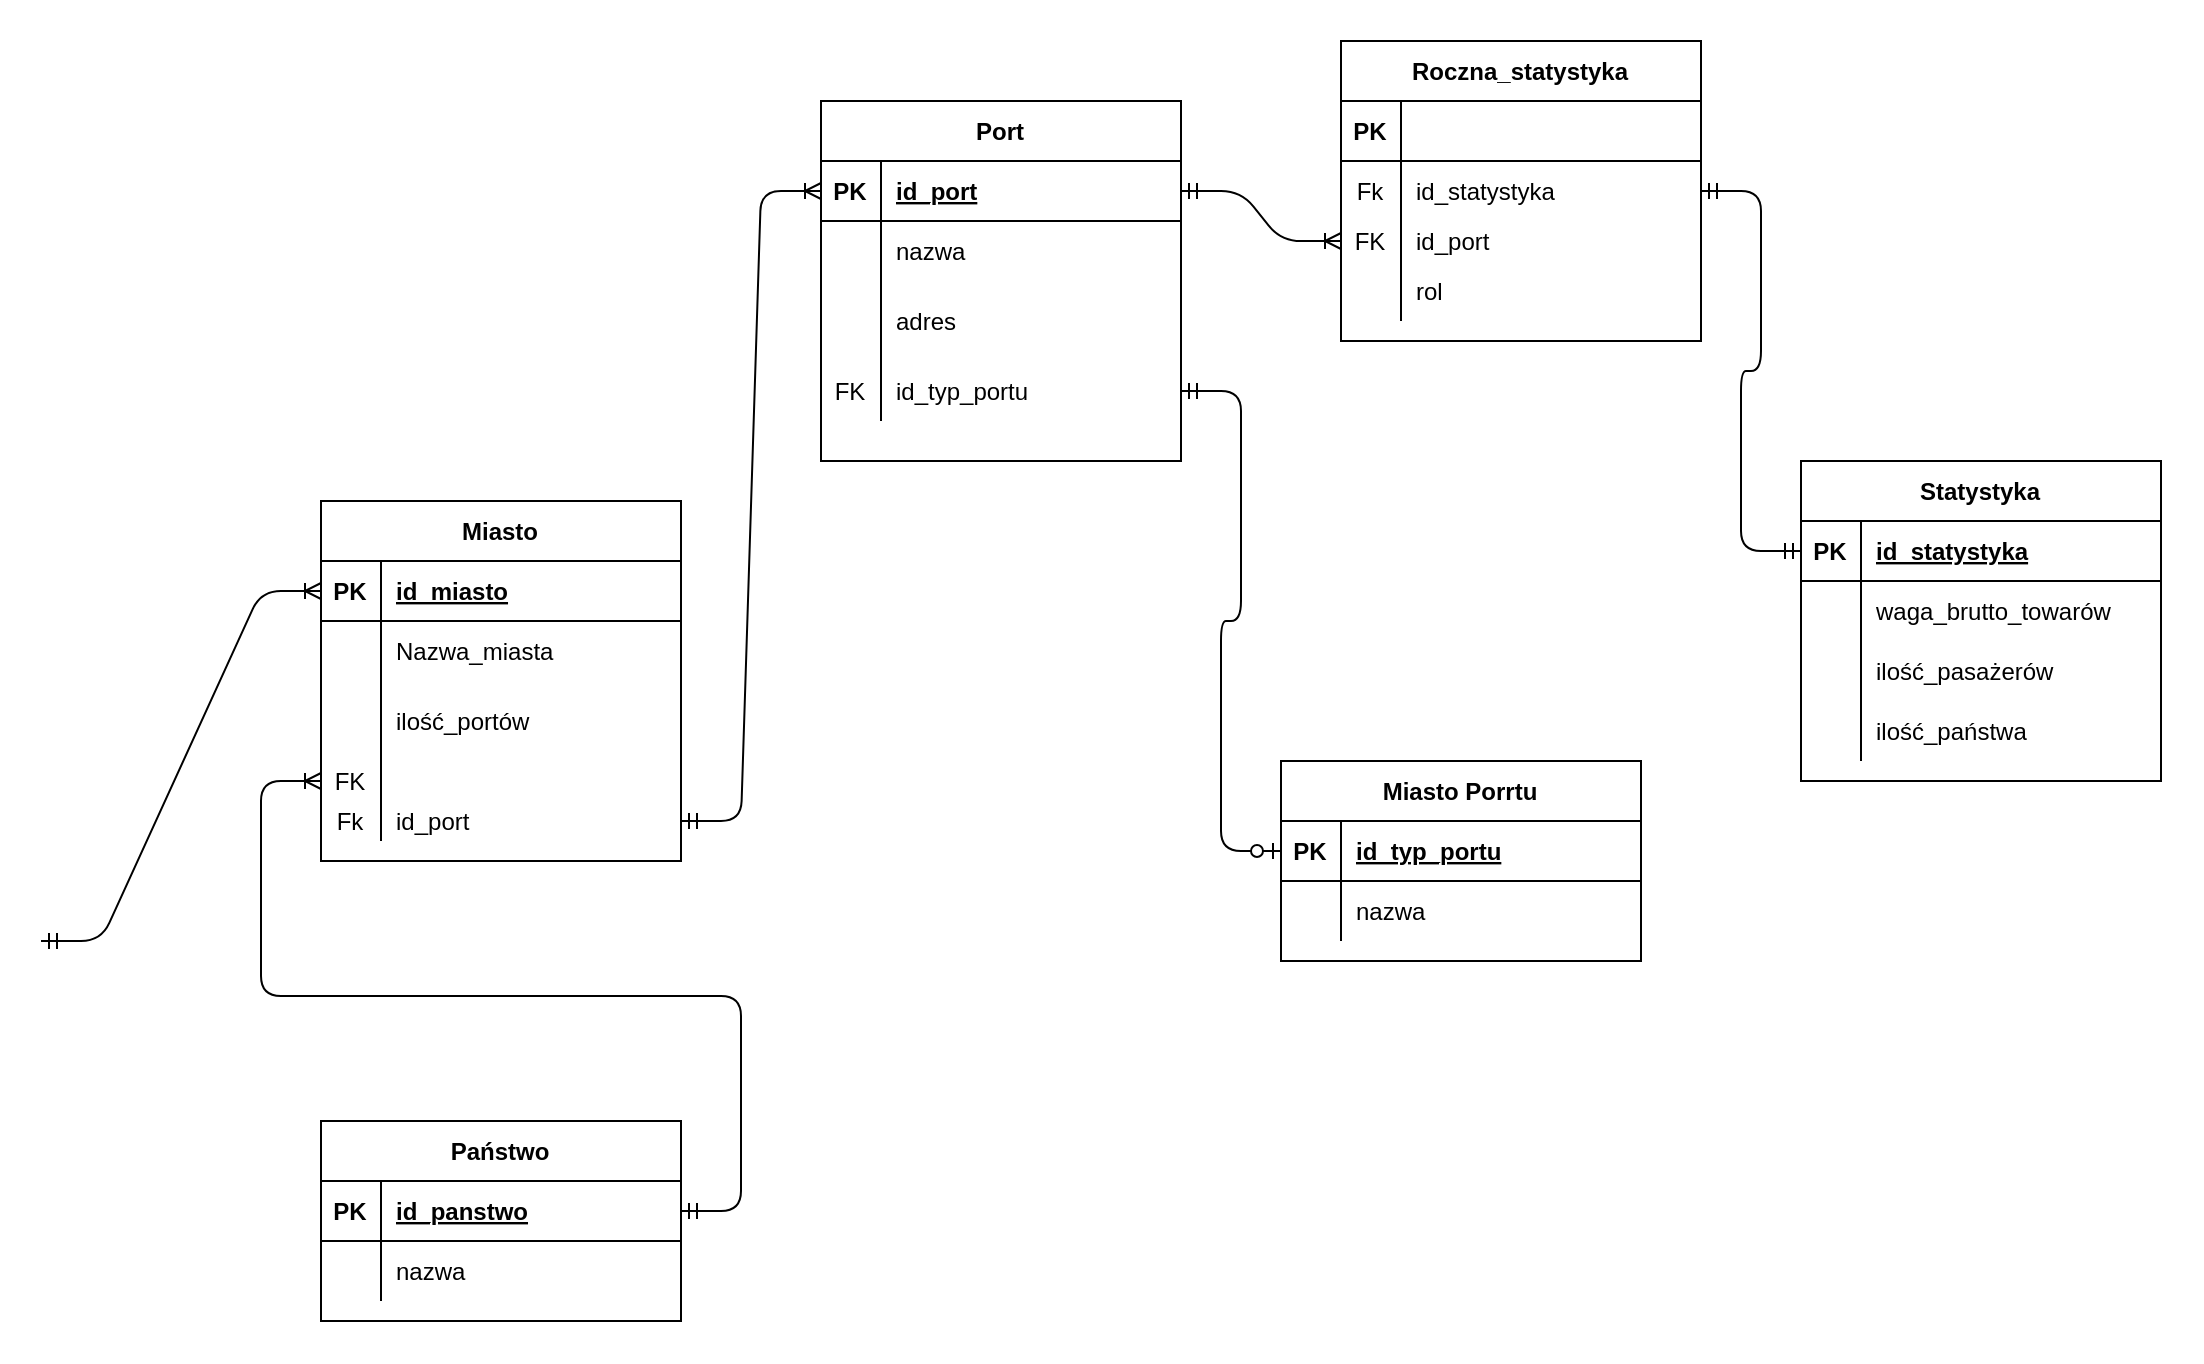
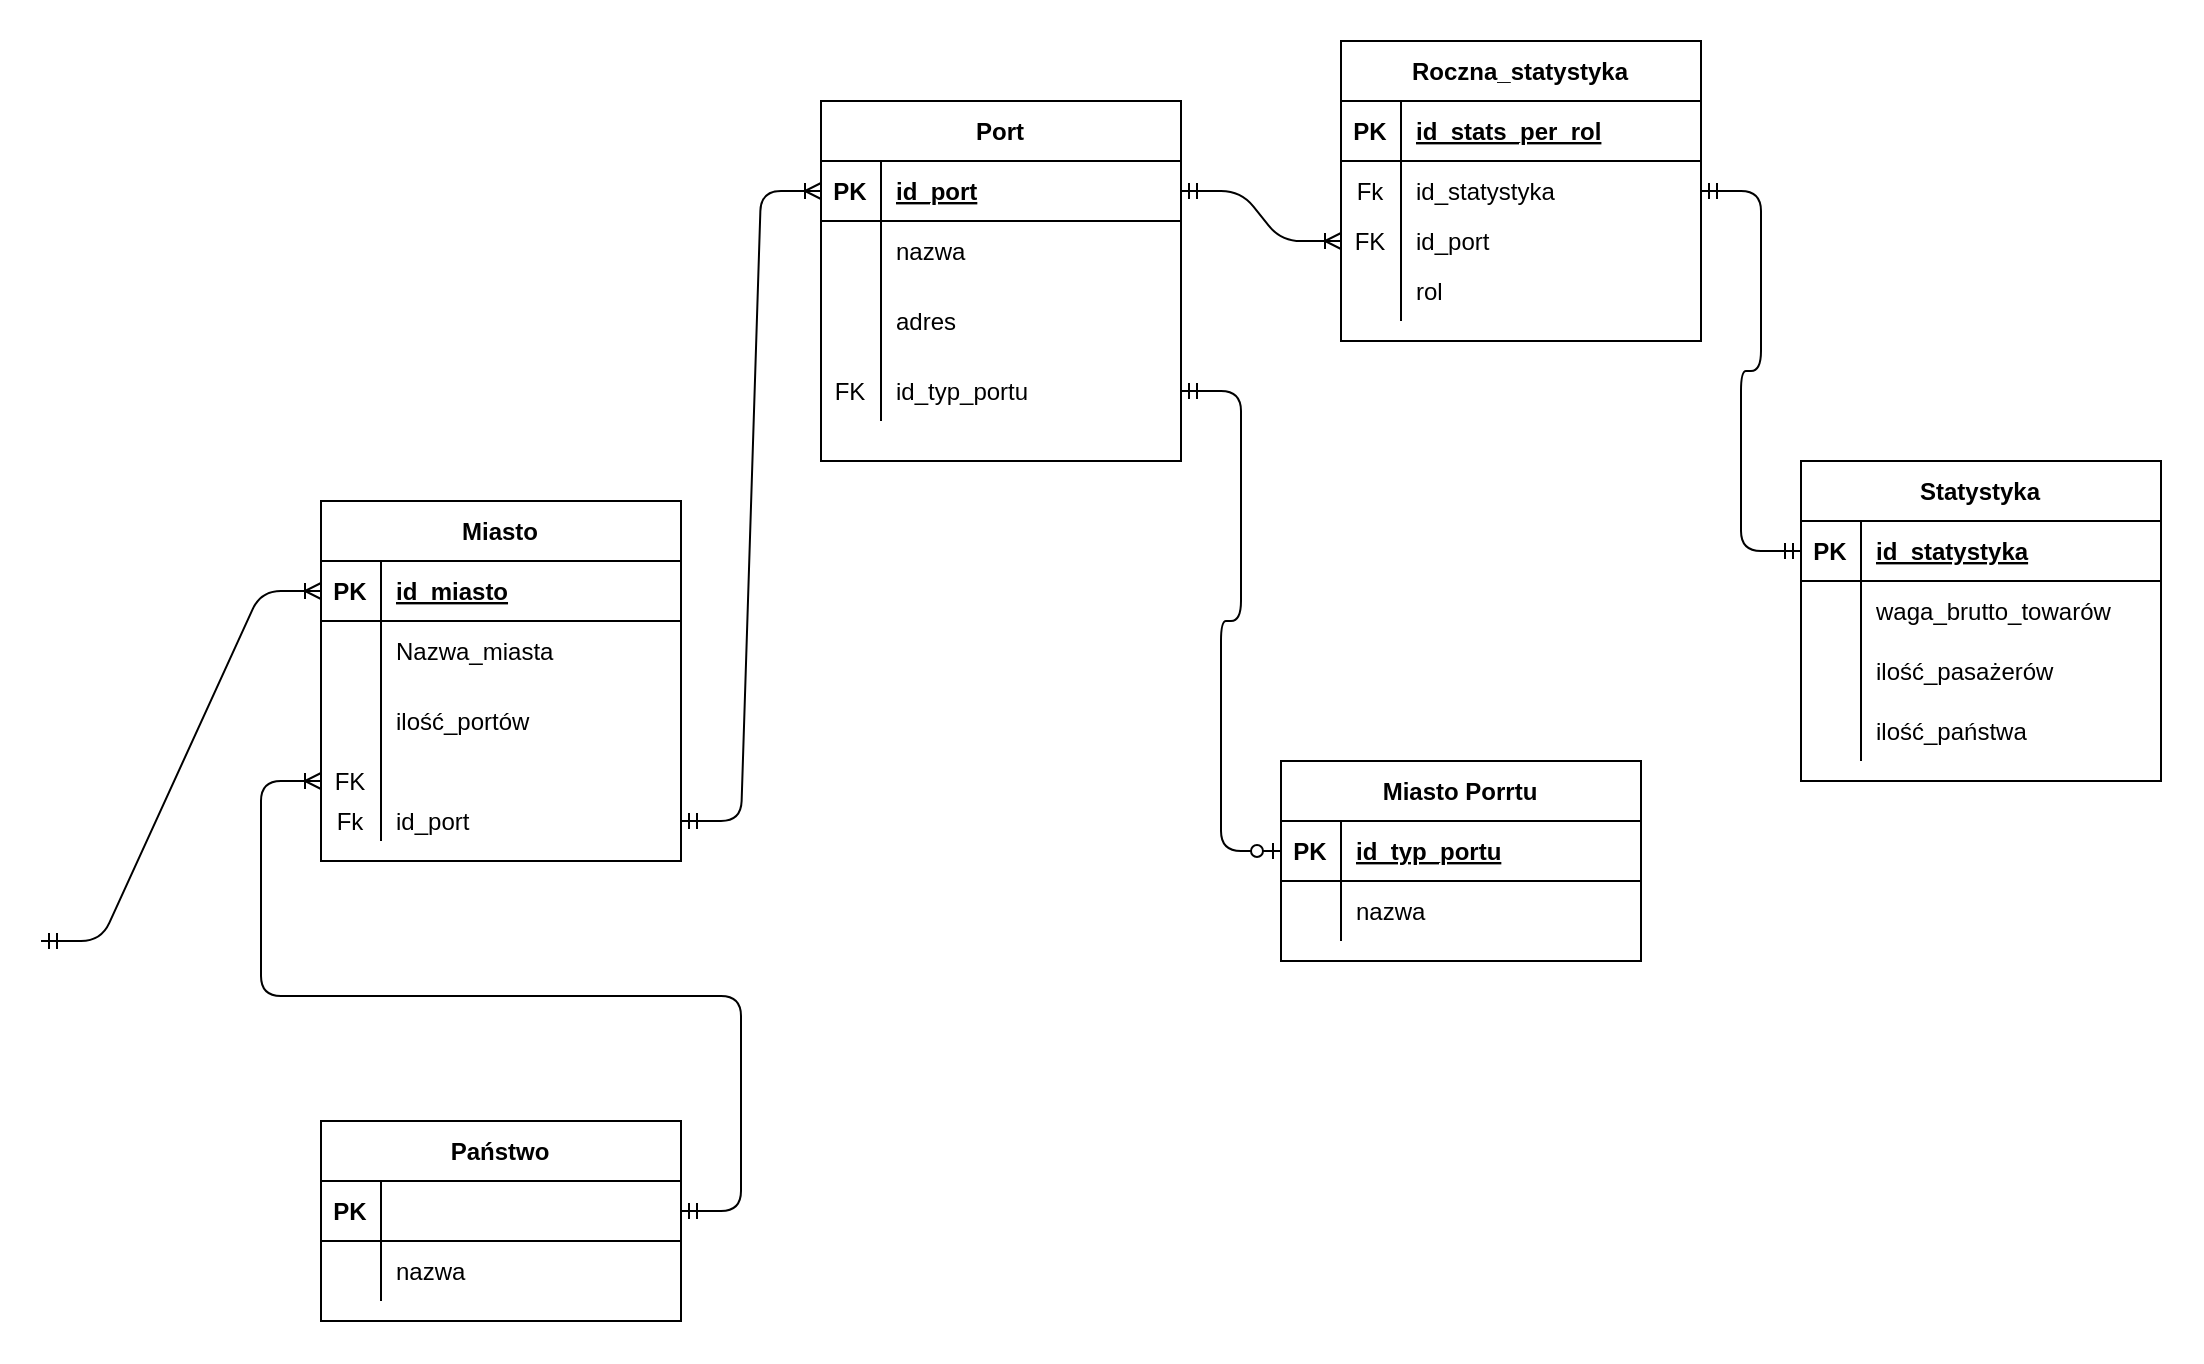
node "id_stats_per_rol": added
node "id_panstwo": removed
